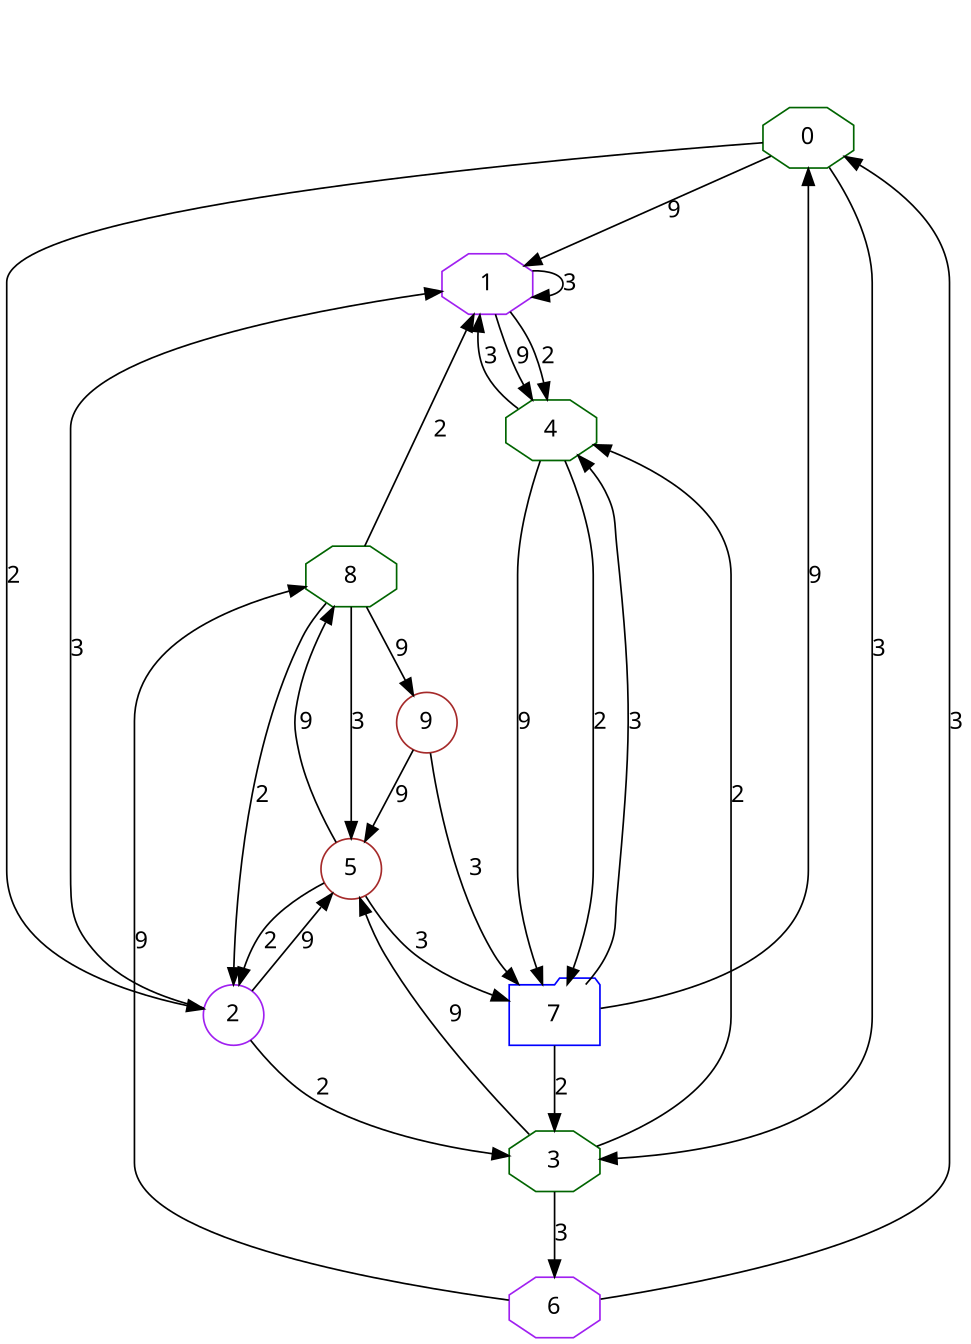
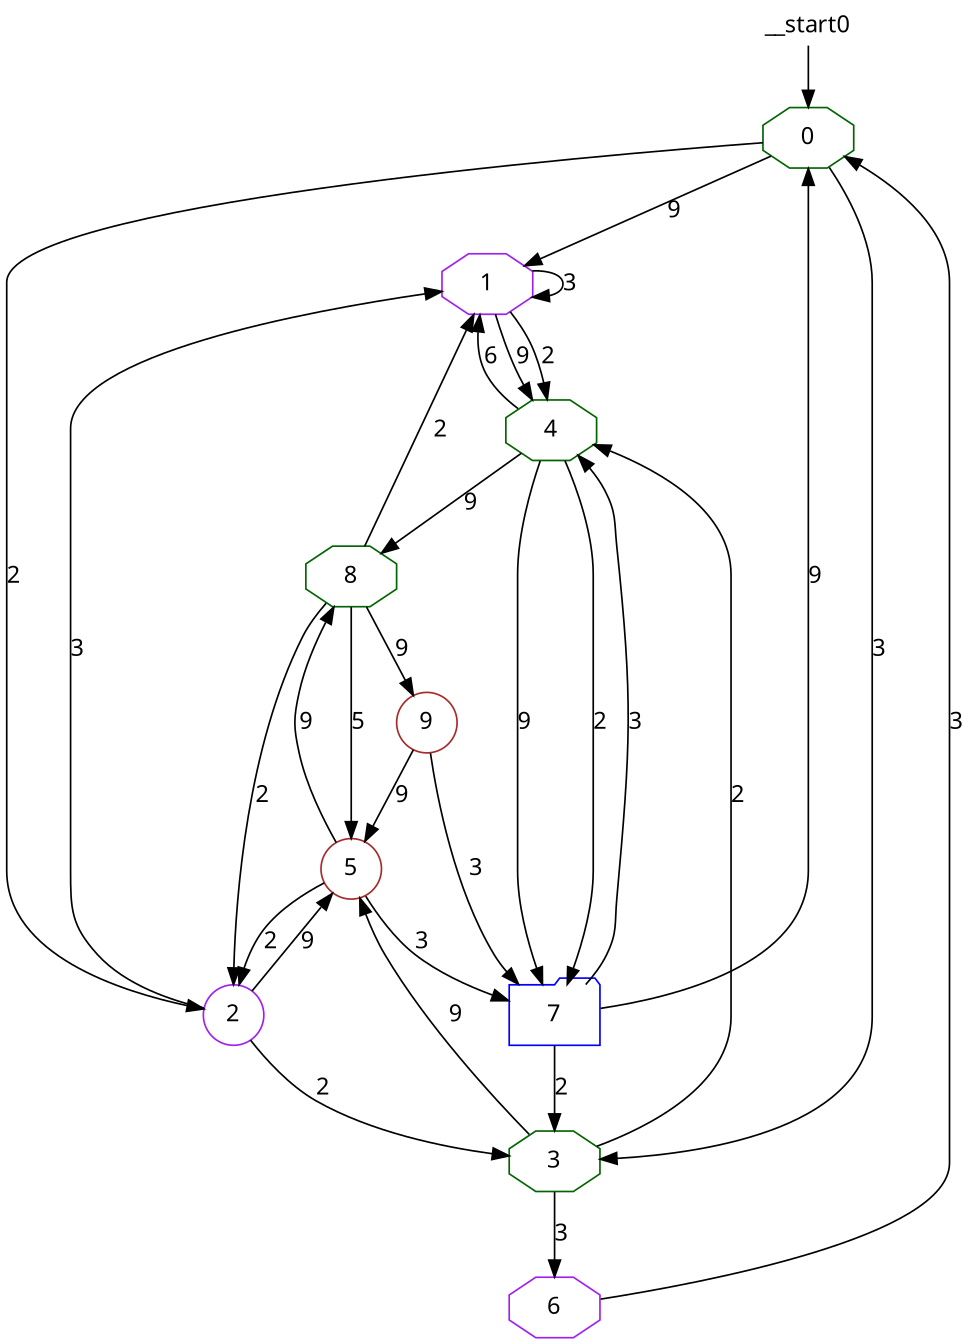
node "__start0": added
edge "4" -> "1": label "3" -> "6"
edge "8" -> "5": label "3" -> "5"
edge "6" -> "8": now "4" -> "8"
